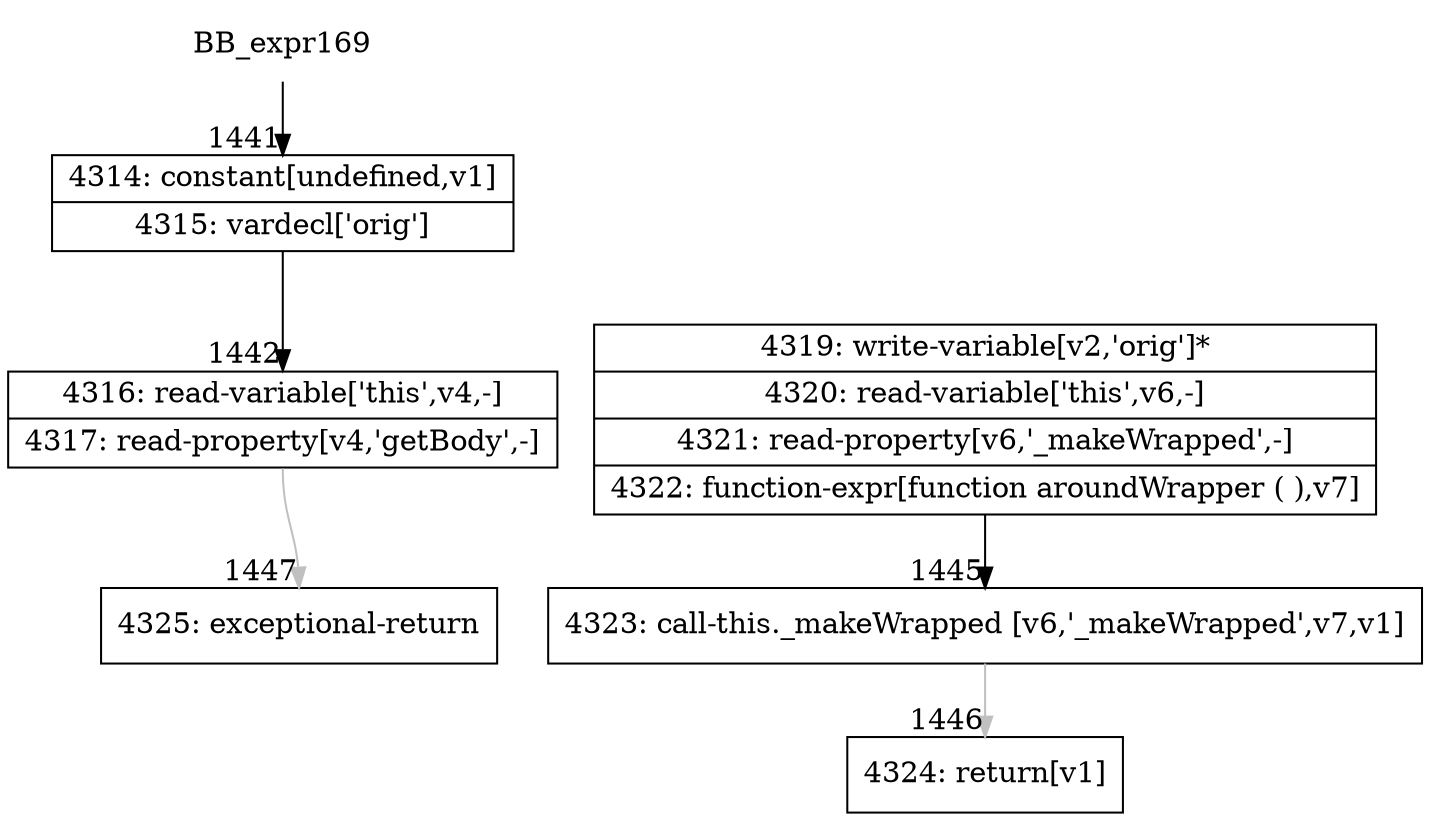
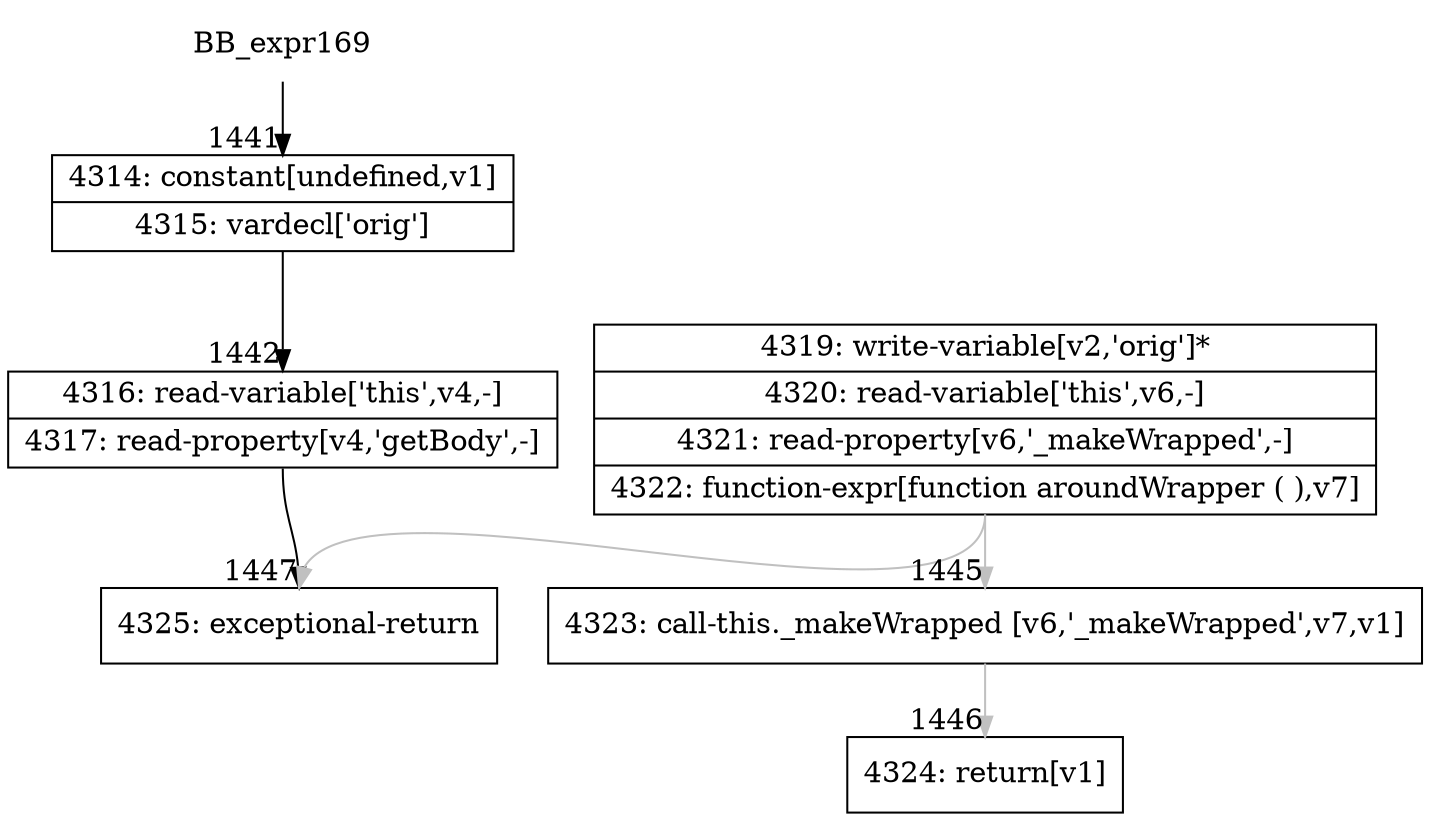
edge "4316: read-variable['this',v4,-]" -> "4325: exceptional-return": color gray -> black
edge "4319: write-variable[v2,'orig']*" -> "4323: call-this._makeWrapped [v6,'_makeWrapped',v7,v1]": color black -> gray
edge "4319: write-variable[v2,'orig']*" -> "4325: exceptional-return": added
